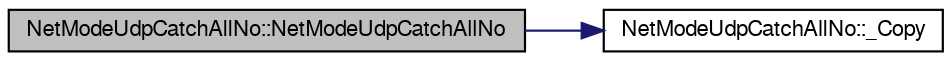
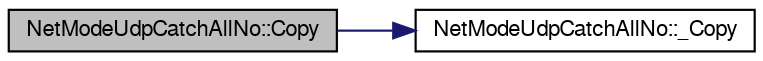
node "NetModeUdpCatchAllNo::NetModeUdpCatchAllNo": label "NetModeUdpCatchAllNo::NetModeUdpCatchAllNo" -> "NetModeUdpCatchAllNo::Copy"
